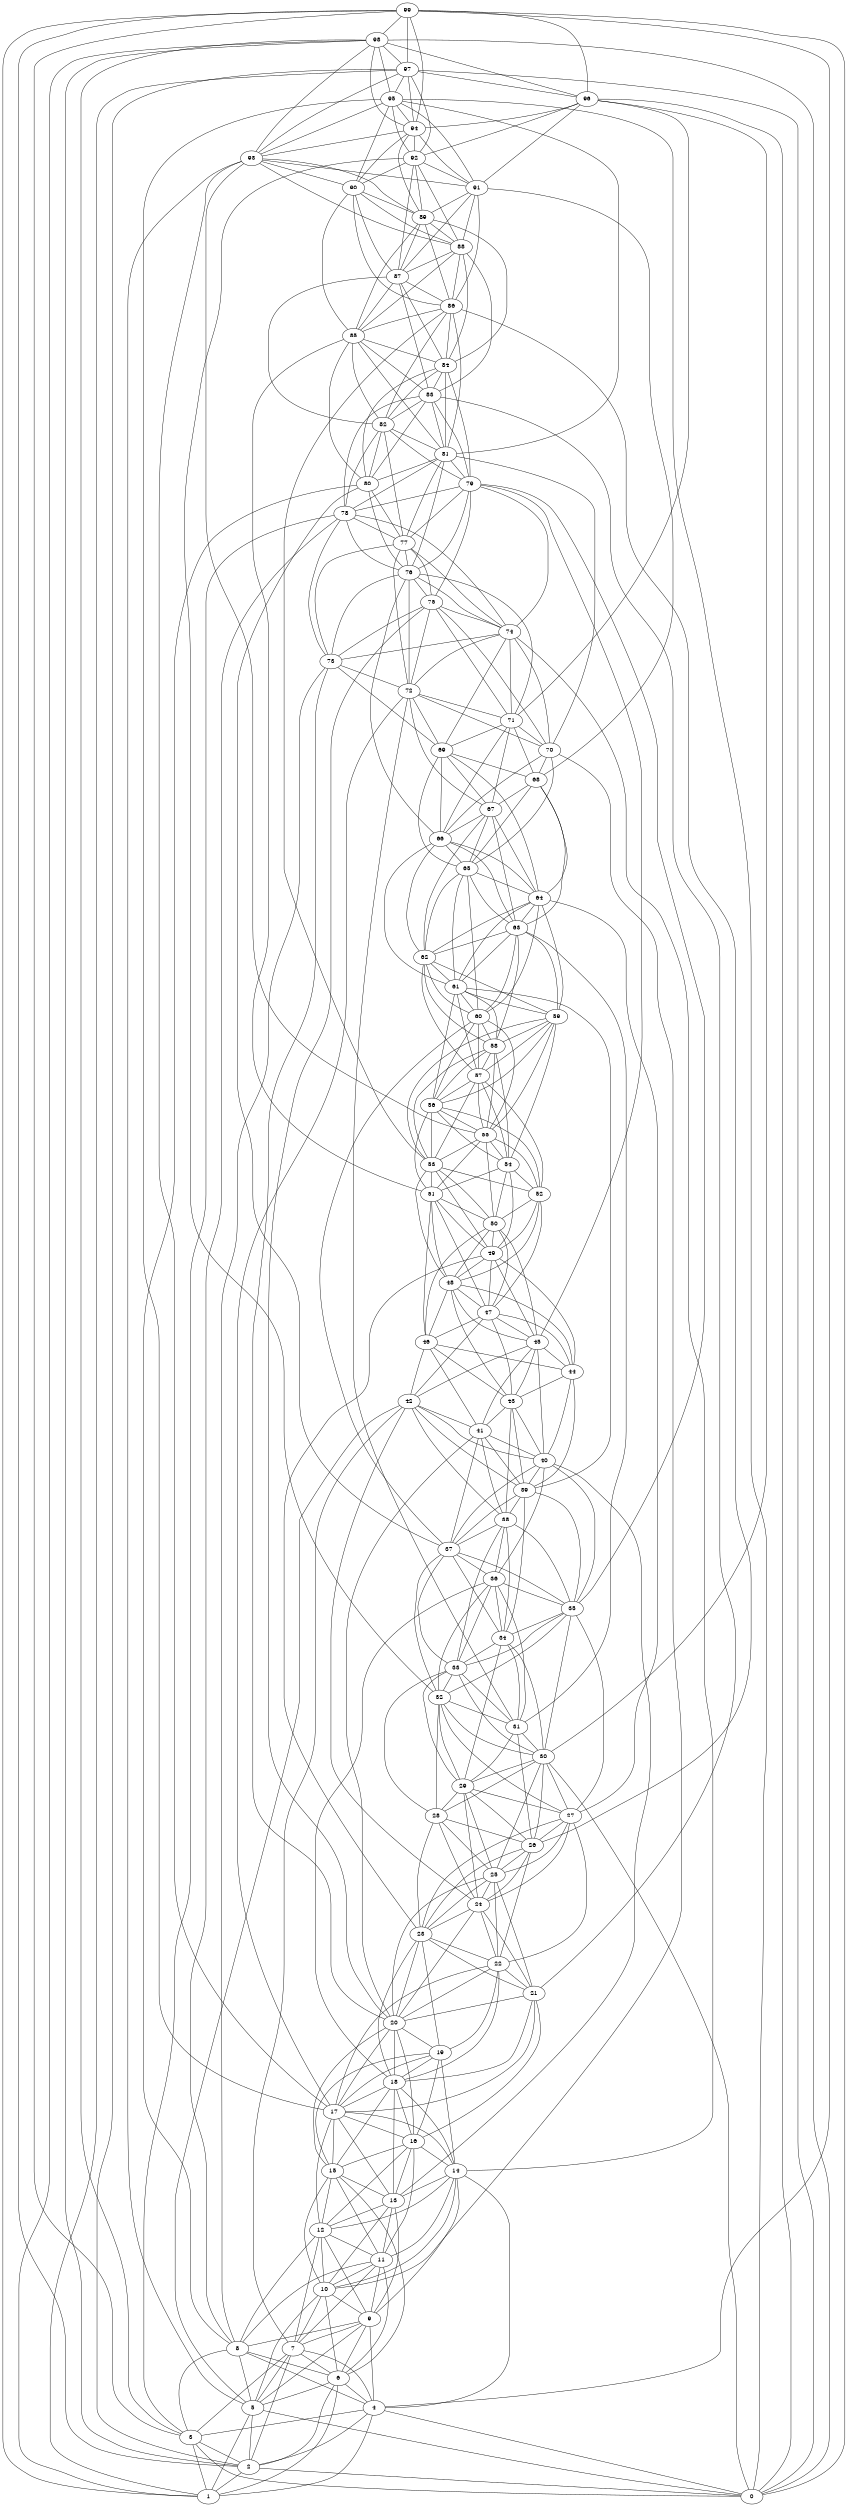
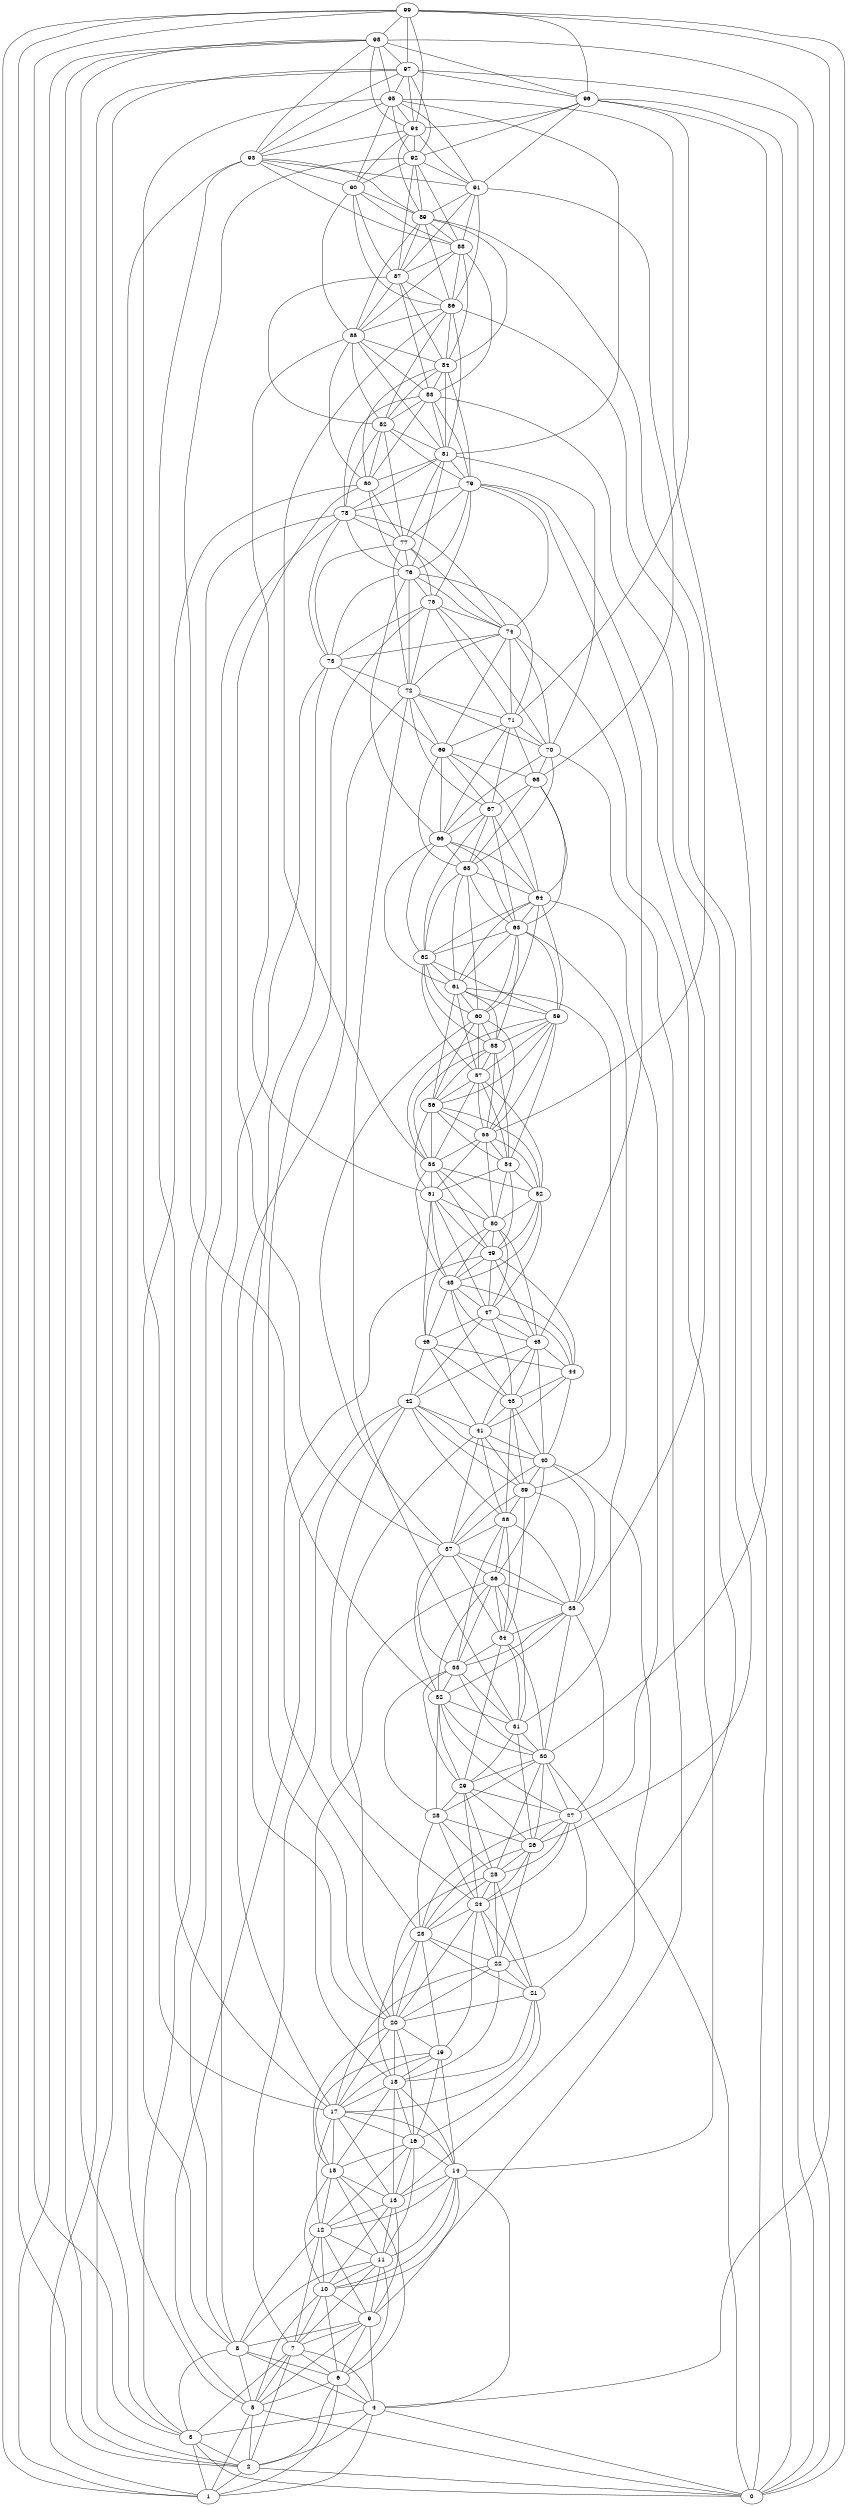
edge "93" -- "55": now "89" -- "55"
edge "44" -- "39": now "44" -- "41"
edge "22" -- "19": now "24" -- "19"
